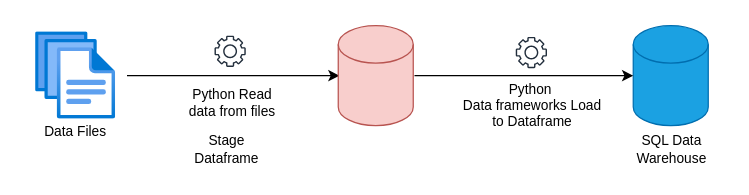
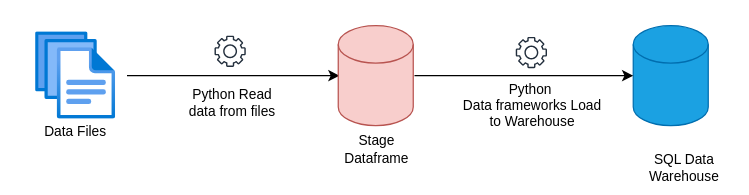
node "Python Data frameworks Load to Dataframe": label "Python Data frameworks Load to Dataframe" -> "Python Data frameworks Load to Warehouse"
node "Stage Dataframe": moved (227, 149) -> (377, 149)
node "SQL Data Warehouse": moved (672, 149) -> (684, 168)
